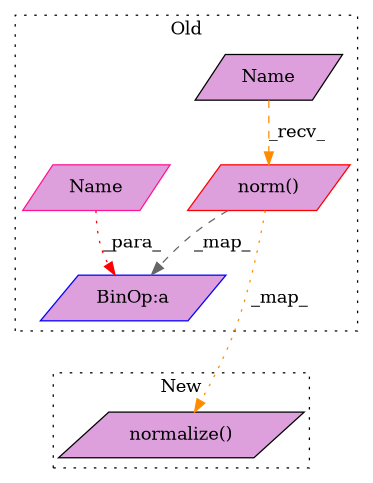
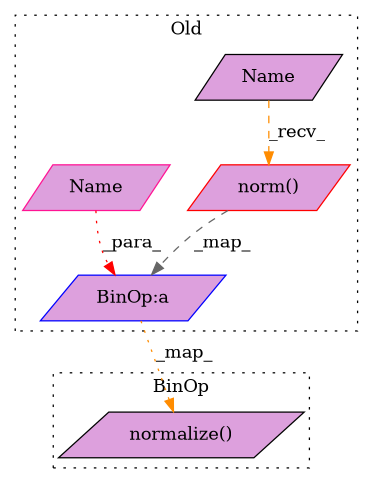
edge "norm()" -> "normalize()": now "BinOp:a" -> "normalize()"
cluster "New": label "New" -> "BinOp"
